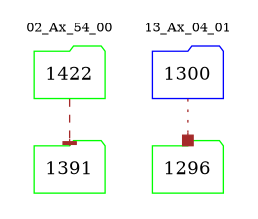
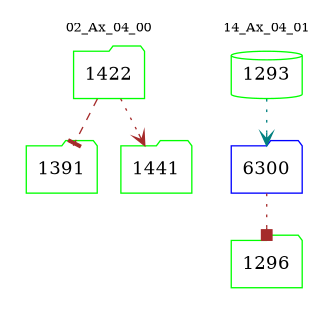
cluster "02_Ax_54_00": label "02_Ax_54_00" -> "02_Ax_04_00"
cluster "13_Ax_04_01": label "13_Ax_04_01" -> "14_Ax_04_01"
node "1300": label "1300" -> "6300"
node "1293": added
node "1441": added
